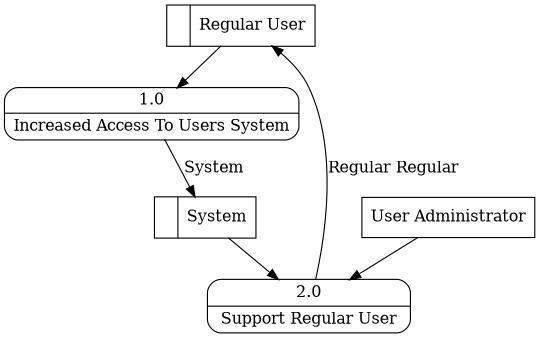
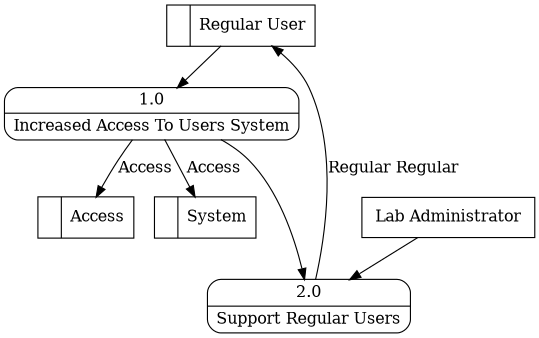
edge "1.0" -> "System": label "System" -> "Access"
node "Access": added
node "User Administrator": label "User Administrator" -> "Lab Administrator"
edge "System" -> "2.0": now "1.0" -> "2.0"
node "2.0": text "Support Regular User" -> "Support Regular Users"
